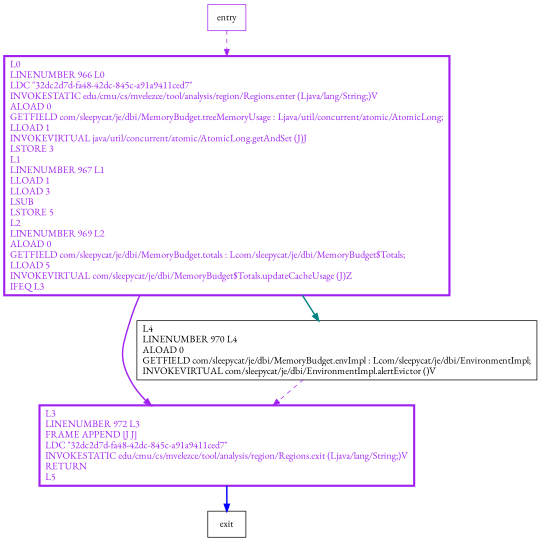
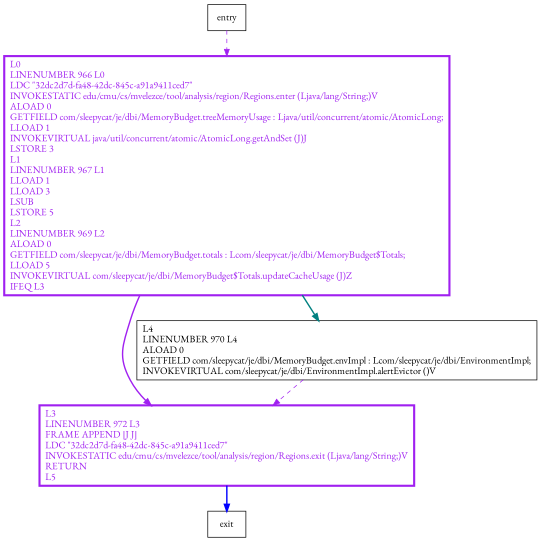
node "entry": color purple -> black
